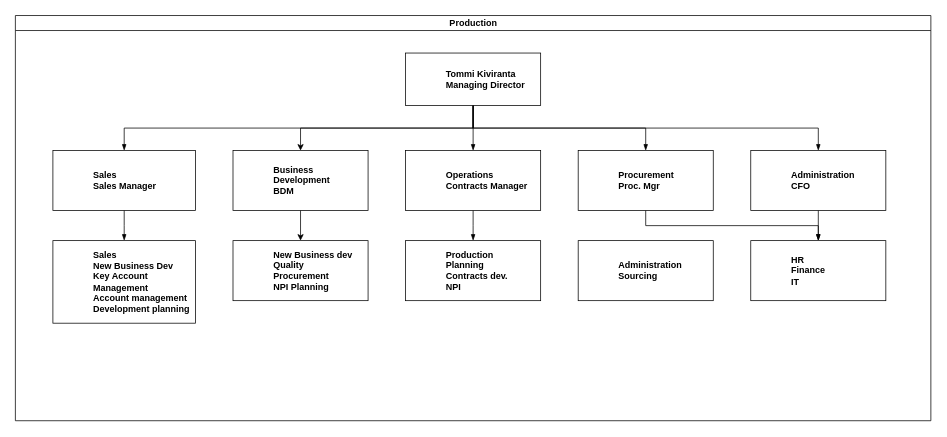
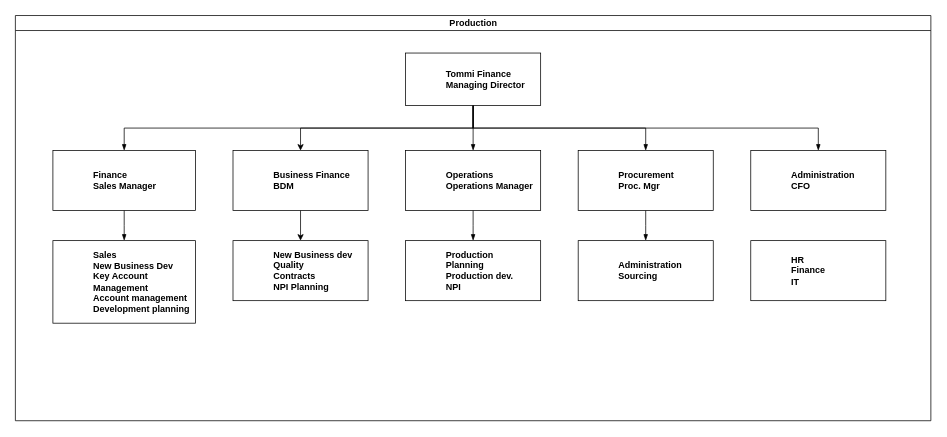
node "Tommi Kiviranta Managing Director": label "Tommi Kiviranta Managing Director" -> "Tommi Finance Managing Director"
node "Sales Sales Manager": label "Sales Sales Manager" -> "Finance Sales Manager"
node "Business Development BDM": label "Business Development BDM" -> "Business Finance BDM"
node "Operations Contracts Manager": label "Operations Contracts Manager" -> "Operations Operations Manager"
edge "Administration CFO" -> "HR Finance IT": removed
edge "Procurement Proc. Mgr" -> "HR Finance IT": now "Procurement Proc. Mgr" -> "Administration Sourcing"
node "New Business dev Quality Procurement NPI Planning": label "New Business dev Quality Procurement NPI Planning" -> "New Business dev Quality Contracts NPI Planning"
node "Production Planning Contracts dev. NPI": label "Production Planning Contracts dev. NPI" -> "Production Planning Production dev. NPI"
